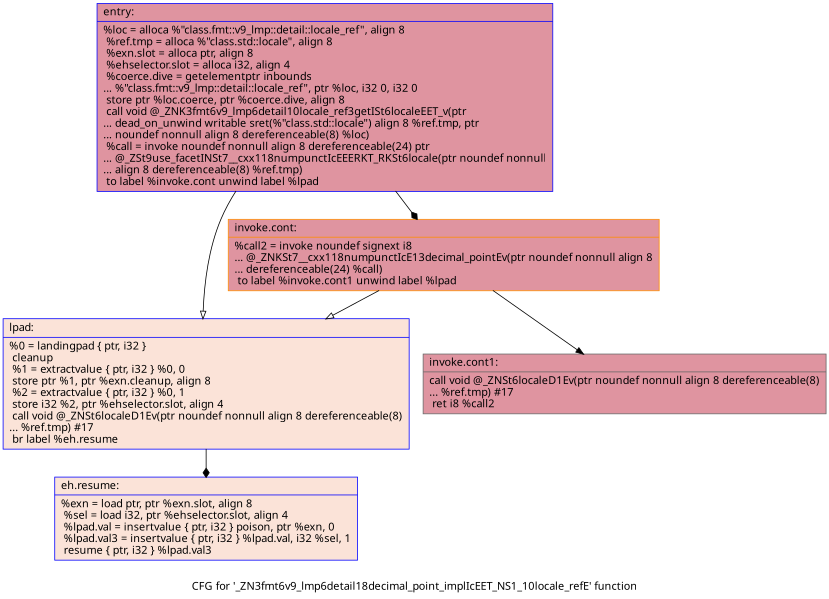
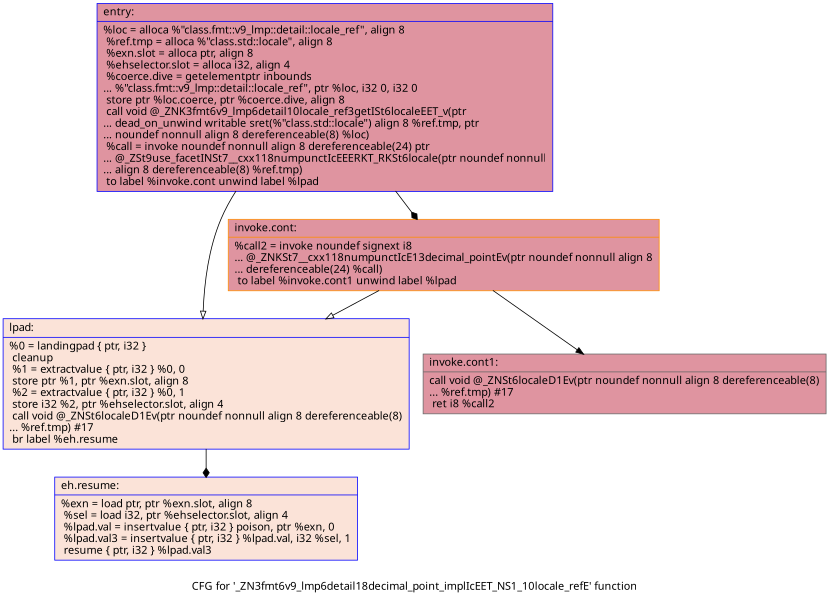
node "lpad:": text "store ptr %1, ptr %exn.cleanup, align 8" -> "store ptr %1, ptr %exn.slot, align 8"
